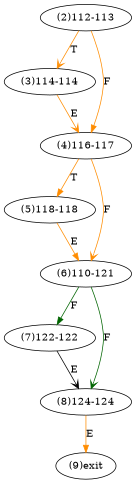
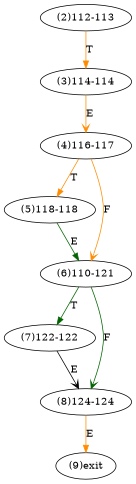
edge "(2)112-113" -> "(3)114-114": arrowhead vee -> normal
edge "(2)112-113" -> "(4)116-117": removed, label "F"
edge "(5)118-118" -> "(6)110-121": color darkorange -> darkgreen
edge "(6)110-121" -> "(7)122-122": label "F" -> "T"
